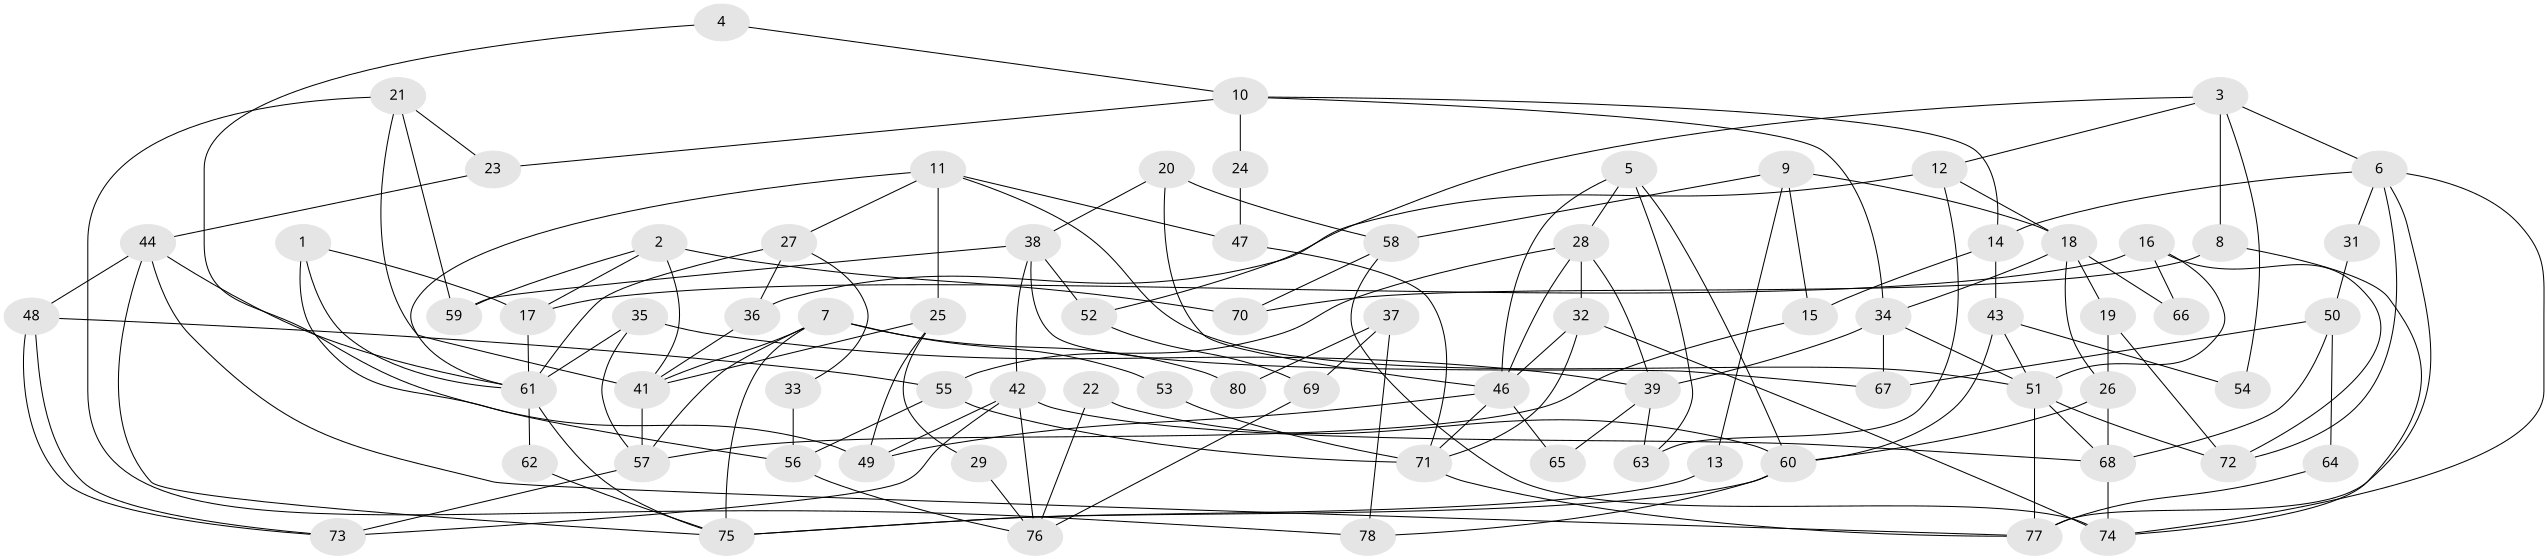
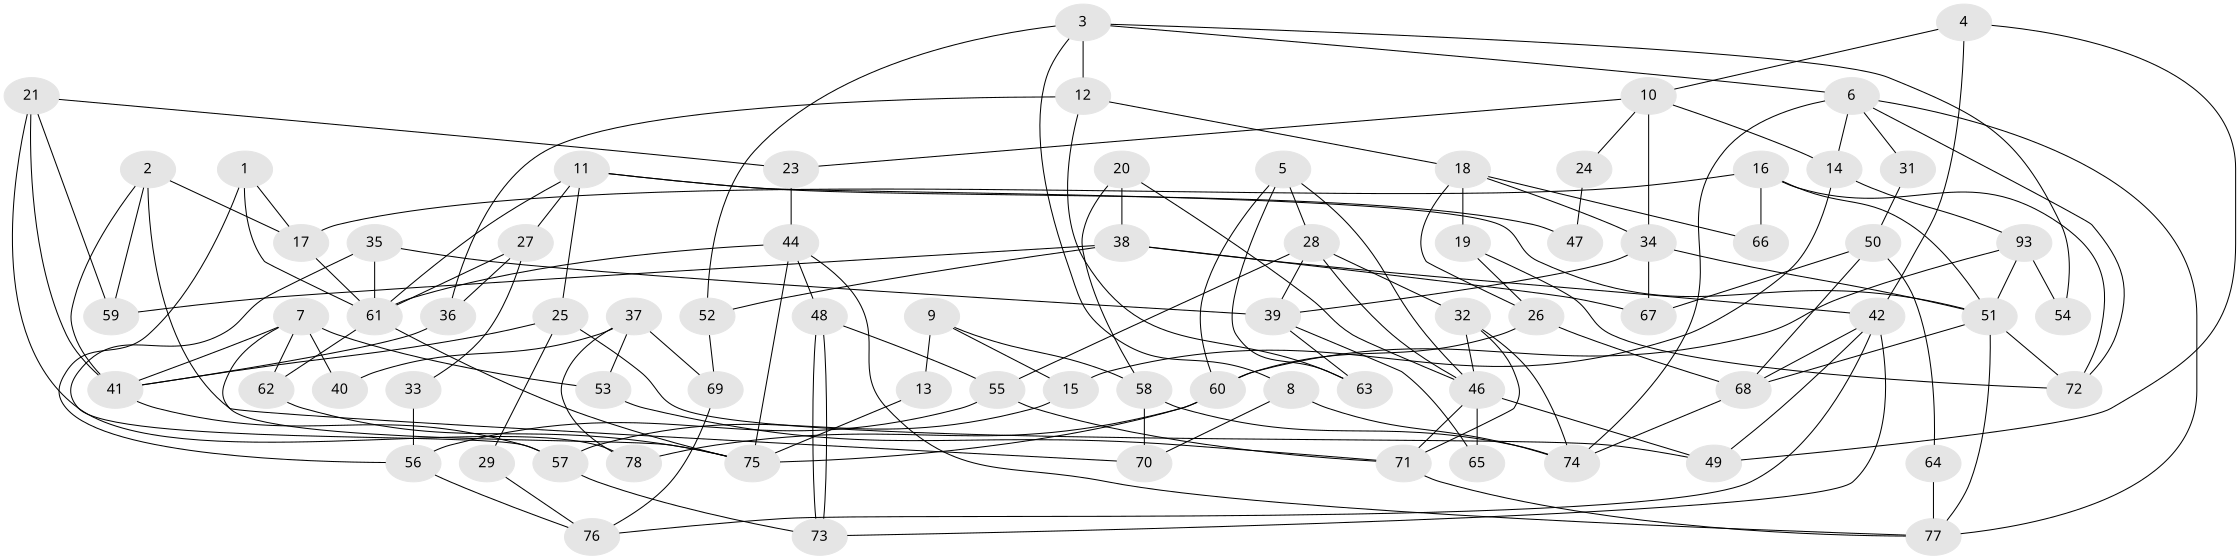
edge "4" -- "42": added
edge "9" -- "18": removed
edge "47" -- "71": removed
node "43": label "43" -> "93"
edge "37" -- "53": added
edge "7" -- "57": now "7" -- "62"
node "22": removed
node "80": label "80" -> "40"
